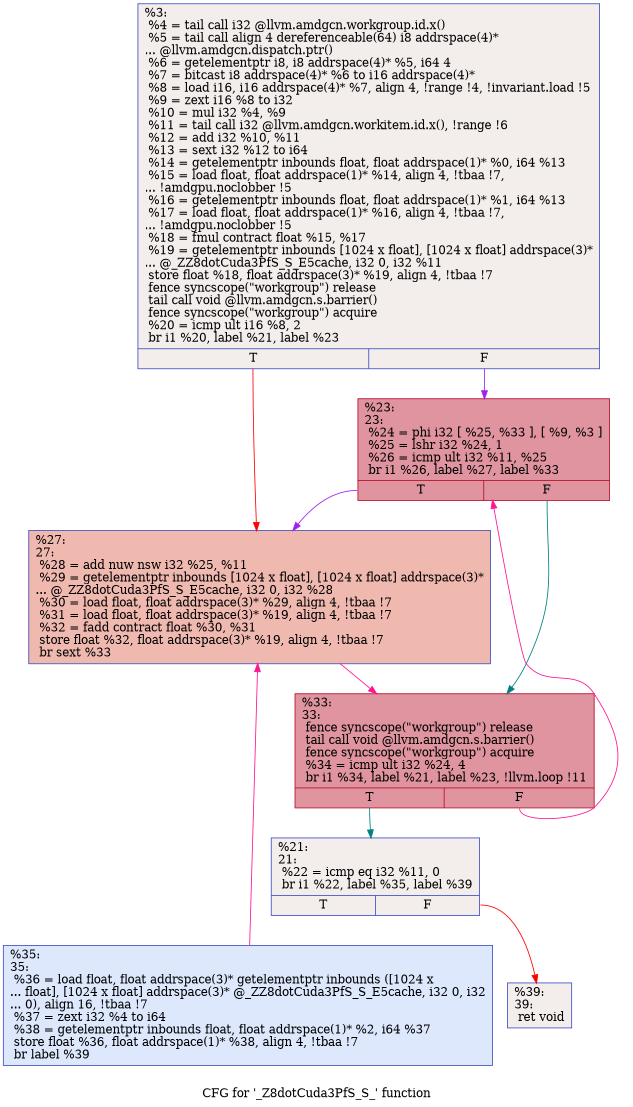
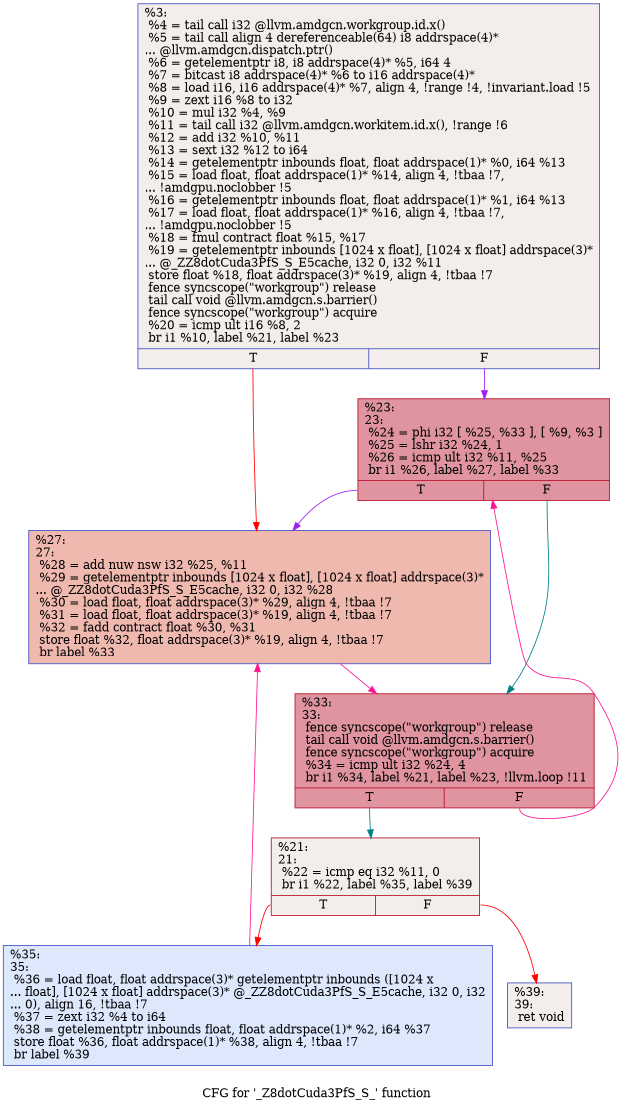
node "%3:": text "br i1 %20, label %21, label %23" -> "br i1 %10, label %21, label %23"
node "%27:": text "br sext %33" -> "br label %33"
node "%21:": color #3d50c3ff -> #b70d28ff
edge "%21:" -> "%35:": added
